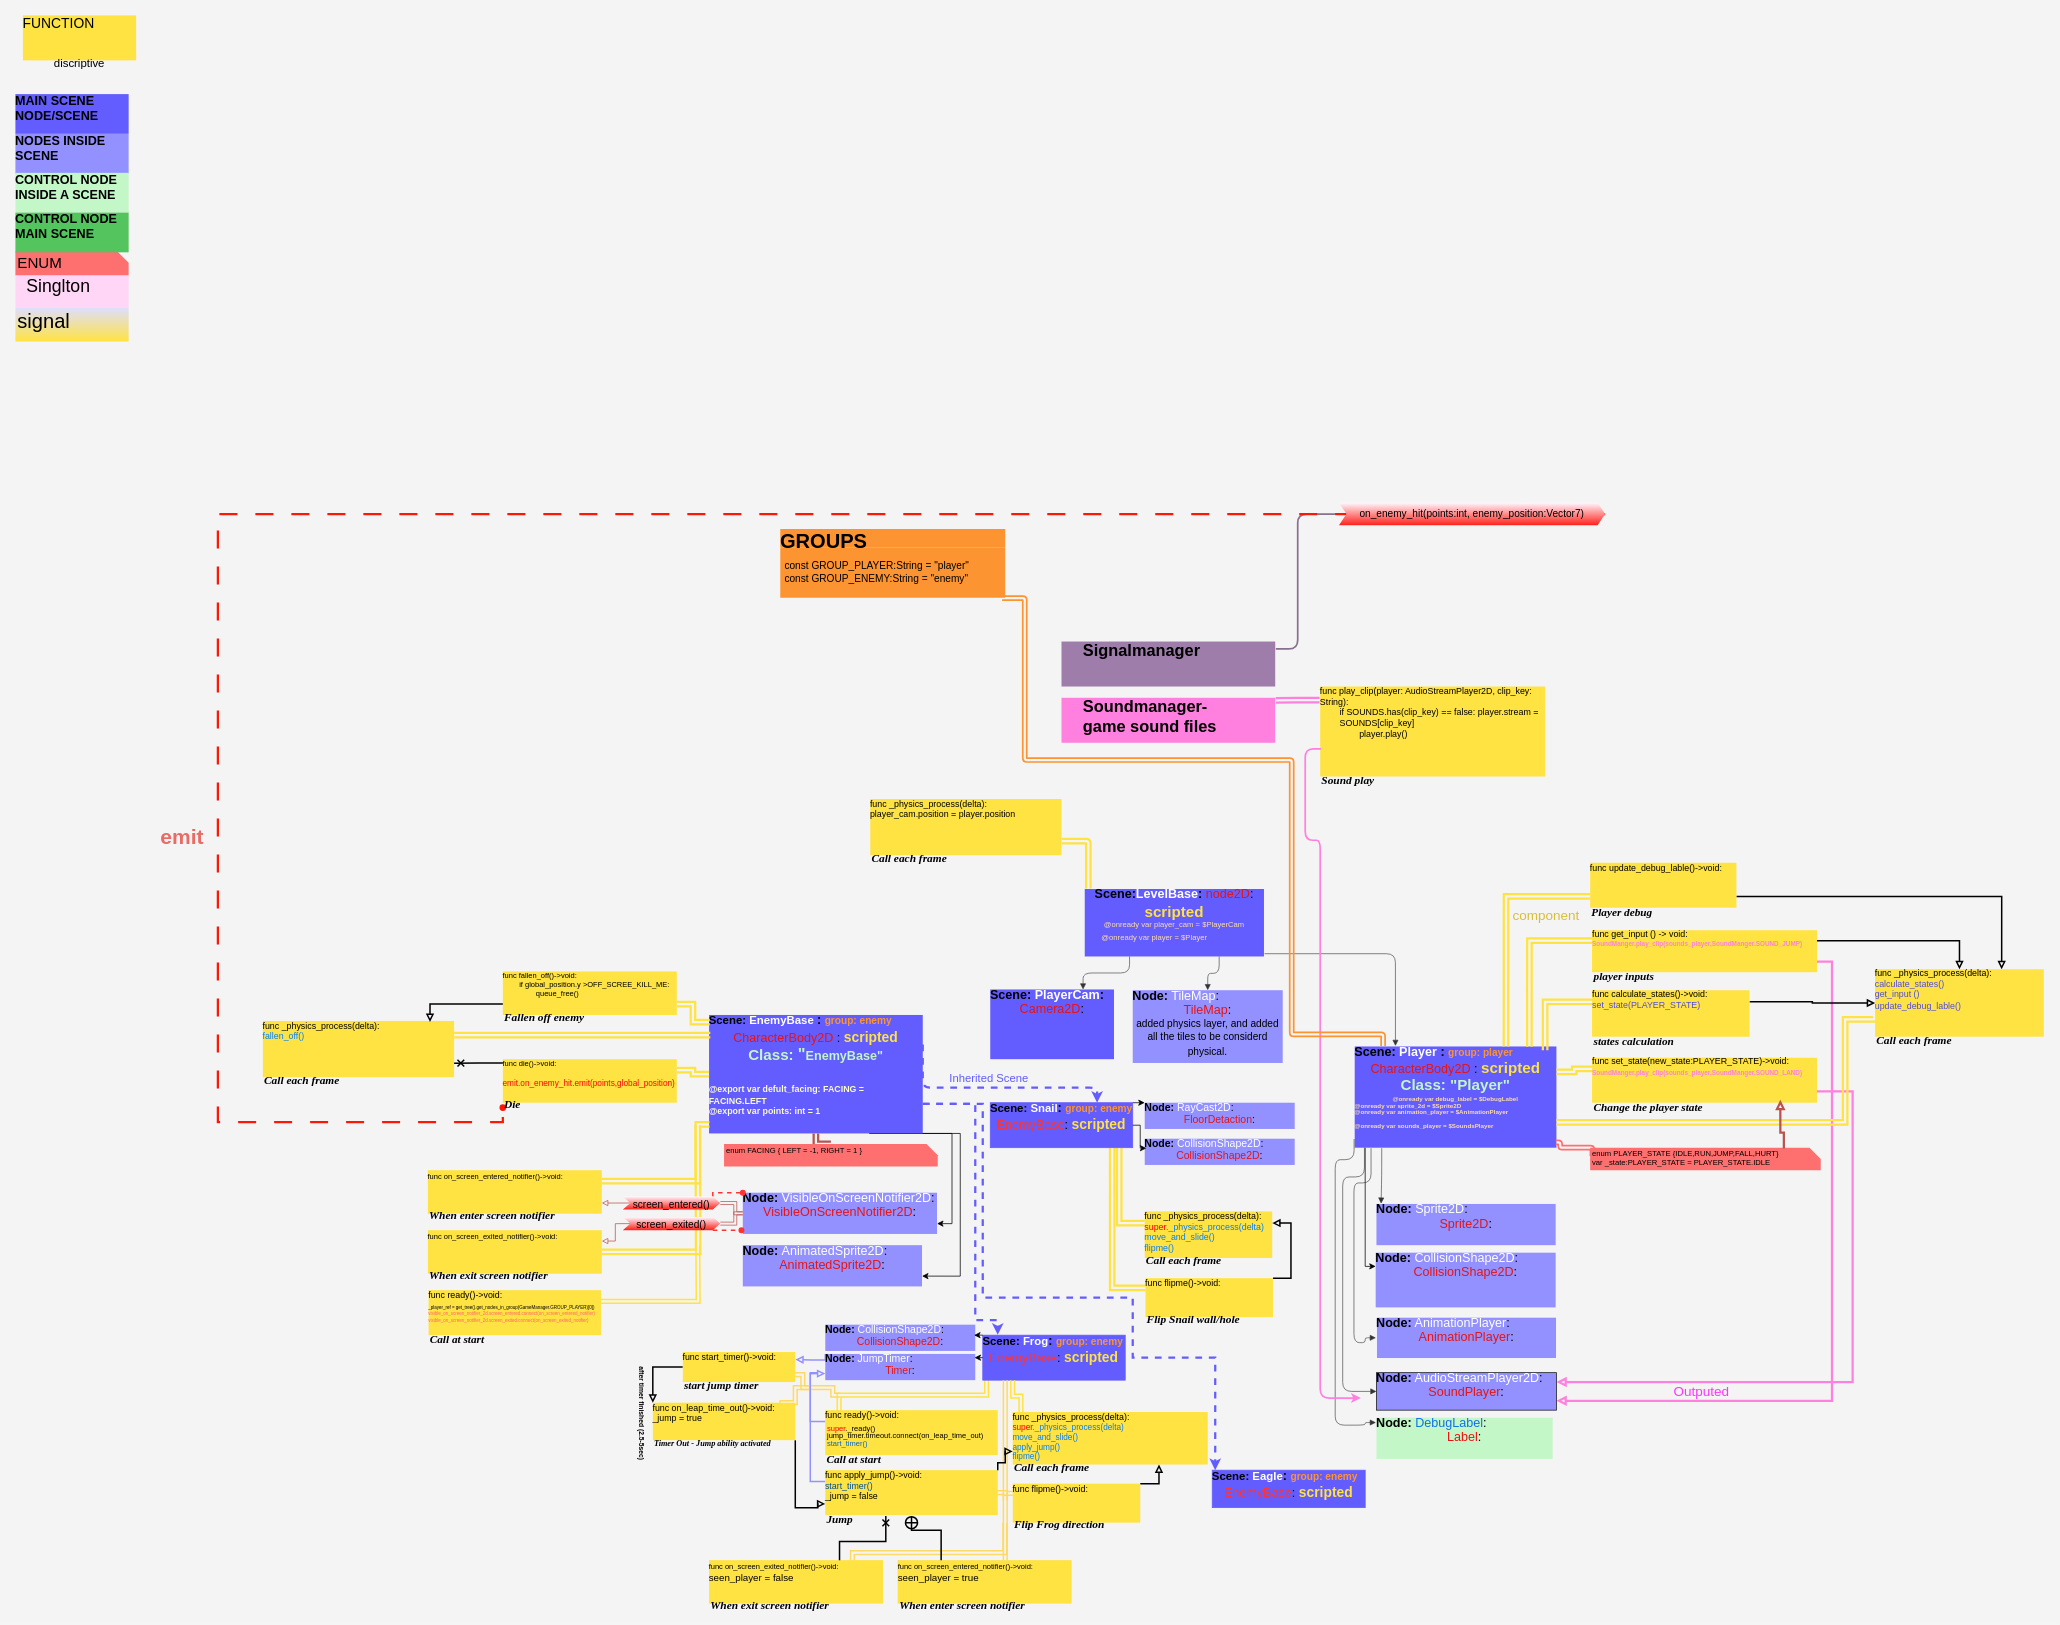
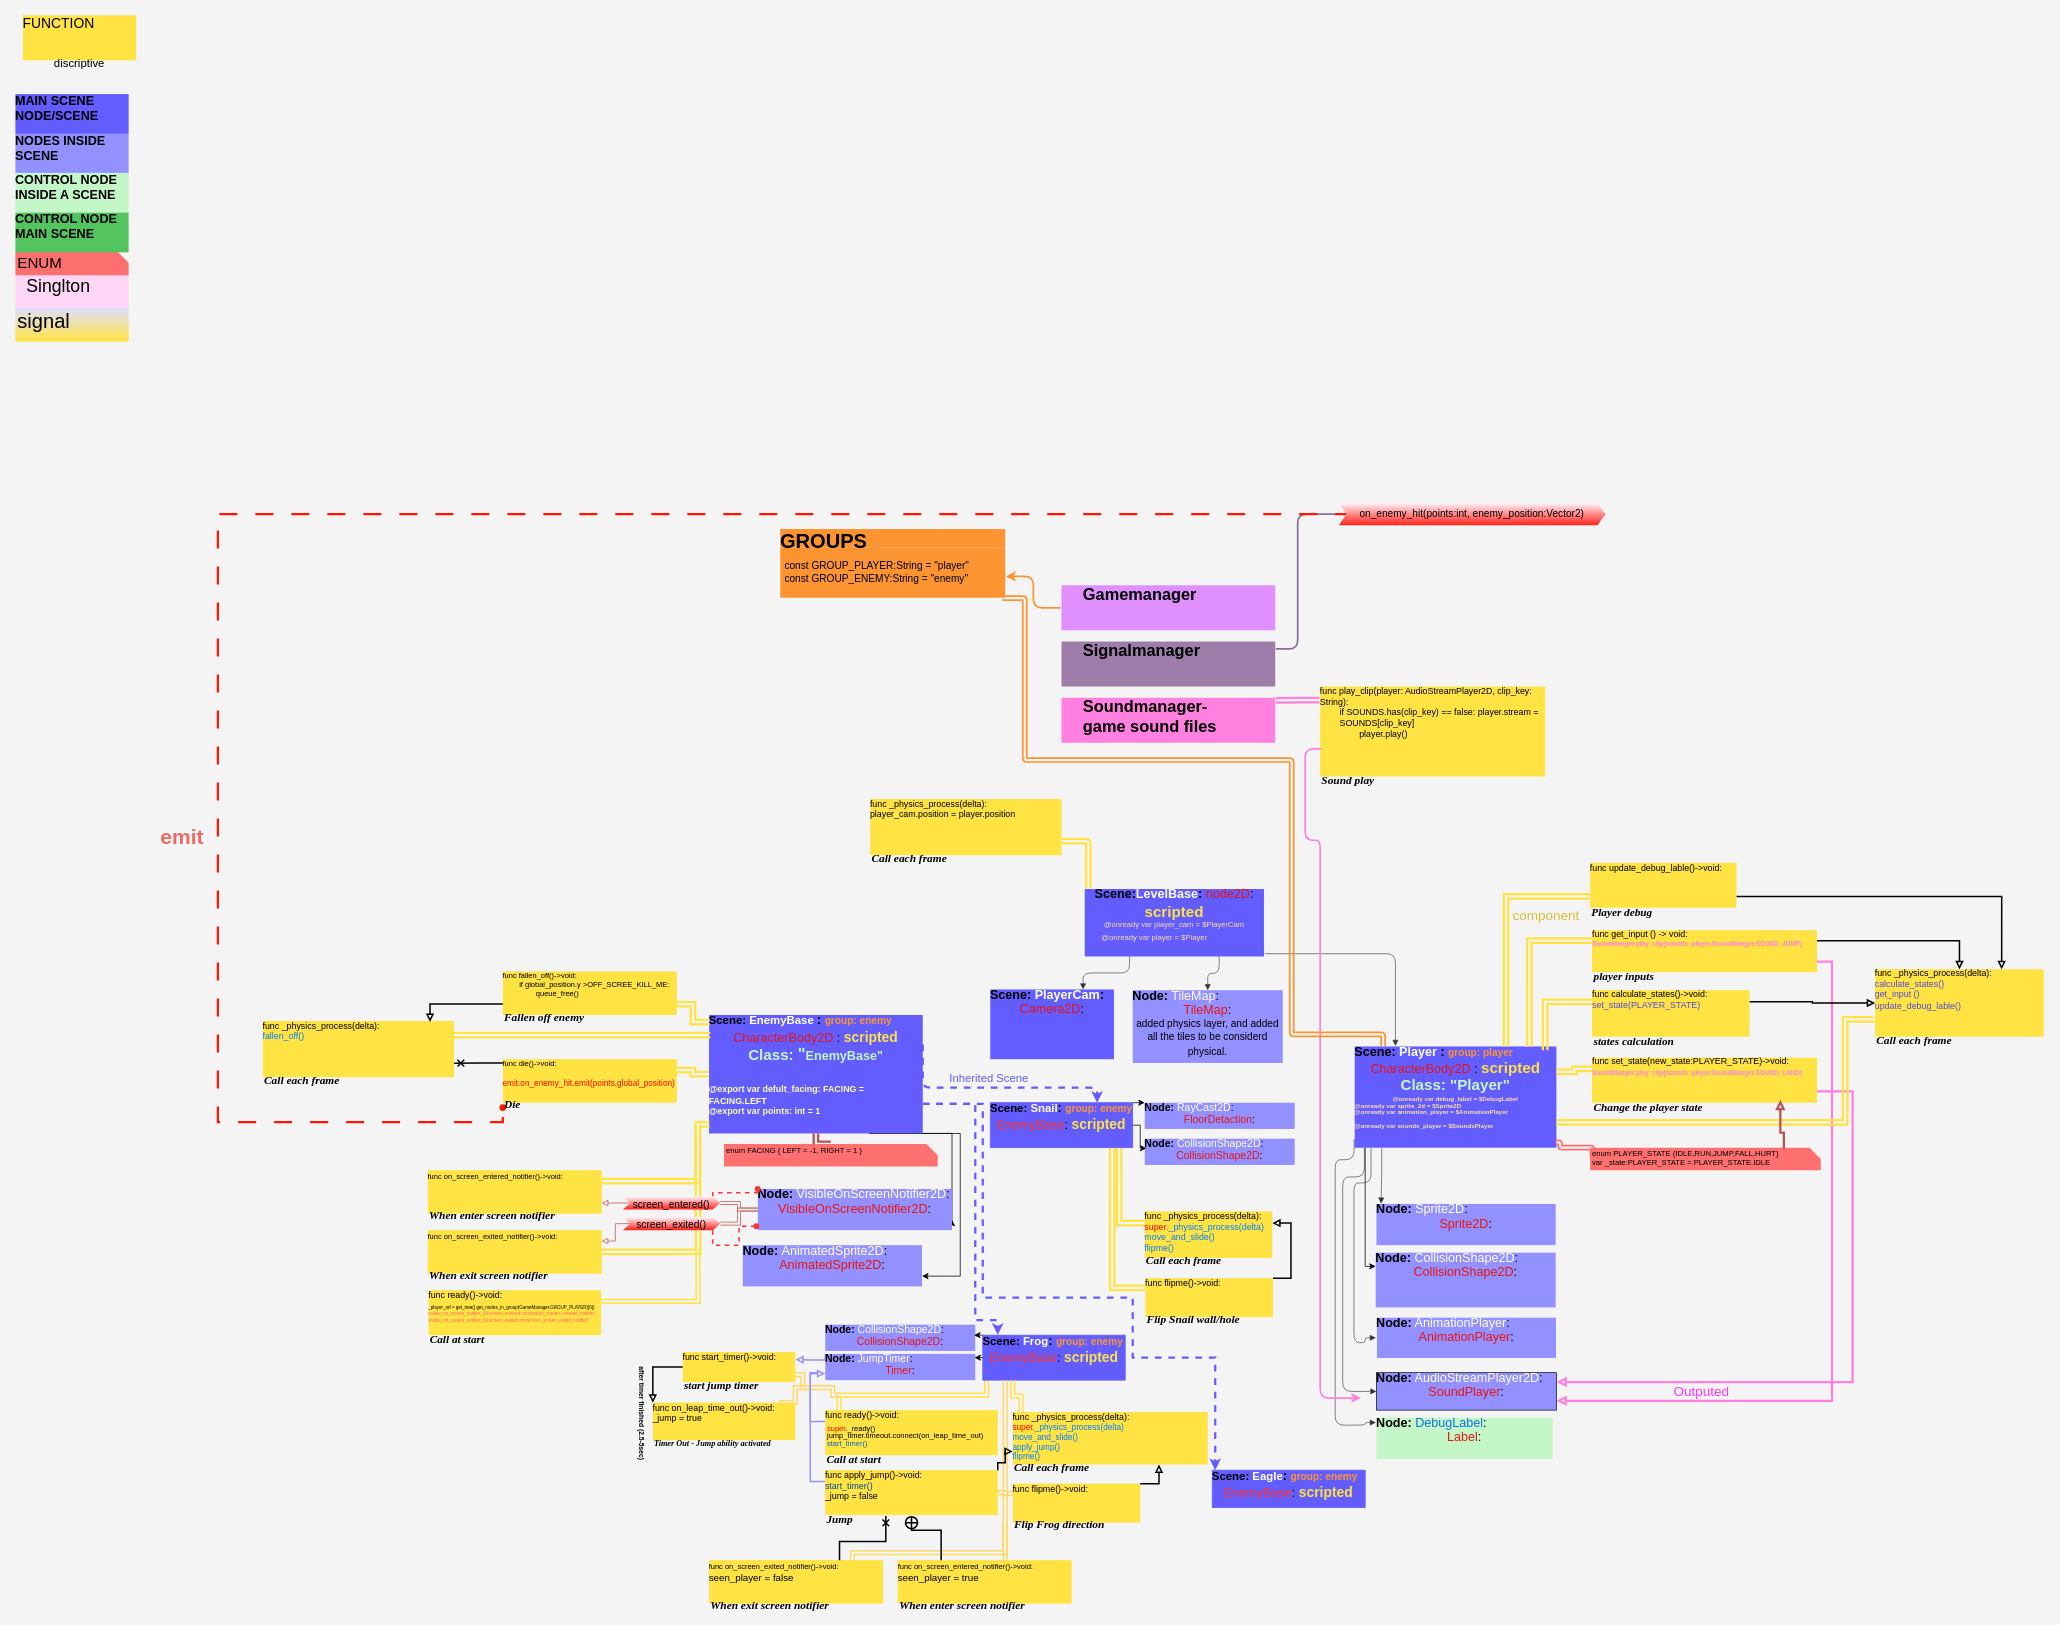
node "on_enemy_hit(points:int, enemy_position:Vector7)": label "on_enemy_hit(points:int, enemy_position:Vector7)" -> "on_enemy_hit(points:int, enemy_position:Vector2)"
edge "Gamemanager" -> "GROUPS": added
node "Gamemanager": added
node "Node: VisibleOnScreenNotifier2D: VisibleOnScreenNotifier2D:": moved (840, 1214) -> (855, 1210)
edge "func on_leap_time_out()->void: _jump = true" -> "func apply_jump()->void: start_timer() _jump = false": removed
